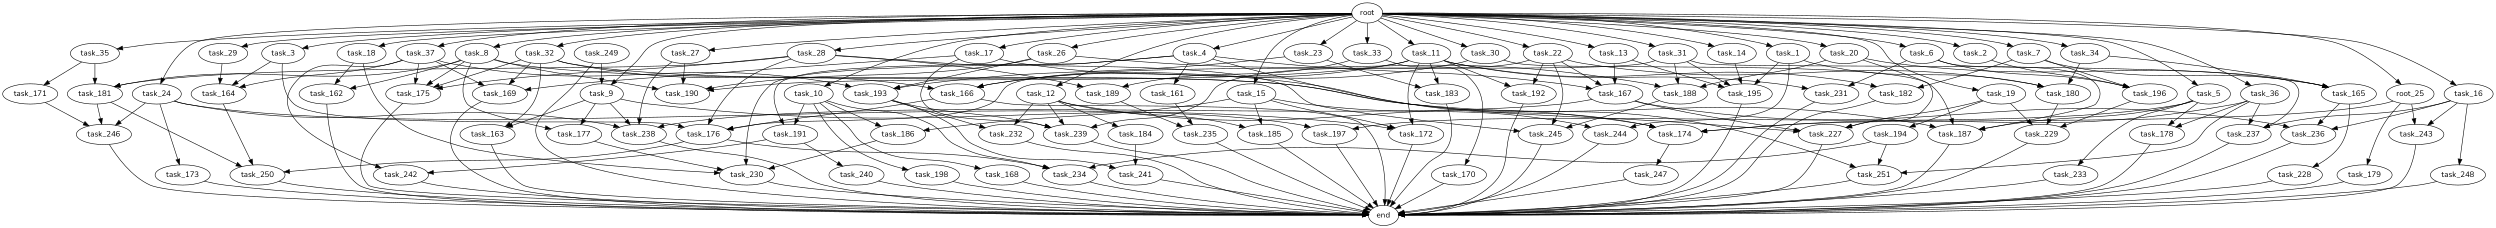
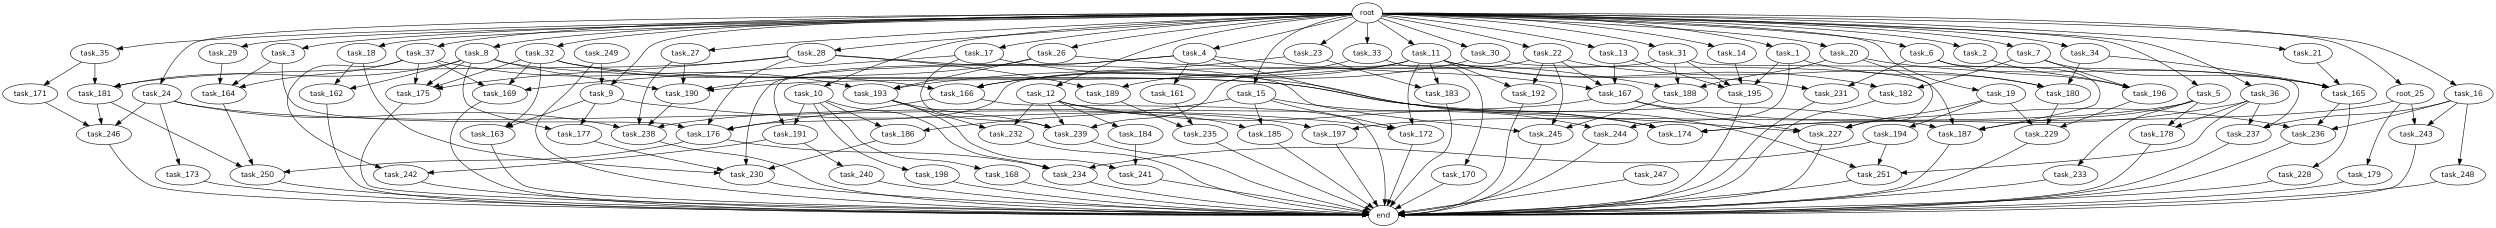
node "task_21": added
edge "task_9" -> "task_238": now "task_190" -> "task_238"
edge "task_174" -> "task_247": removed
